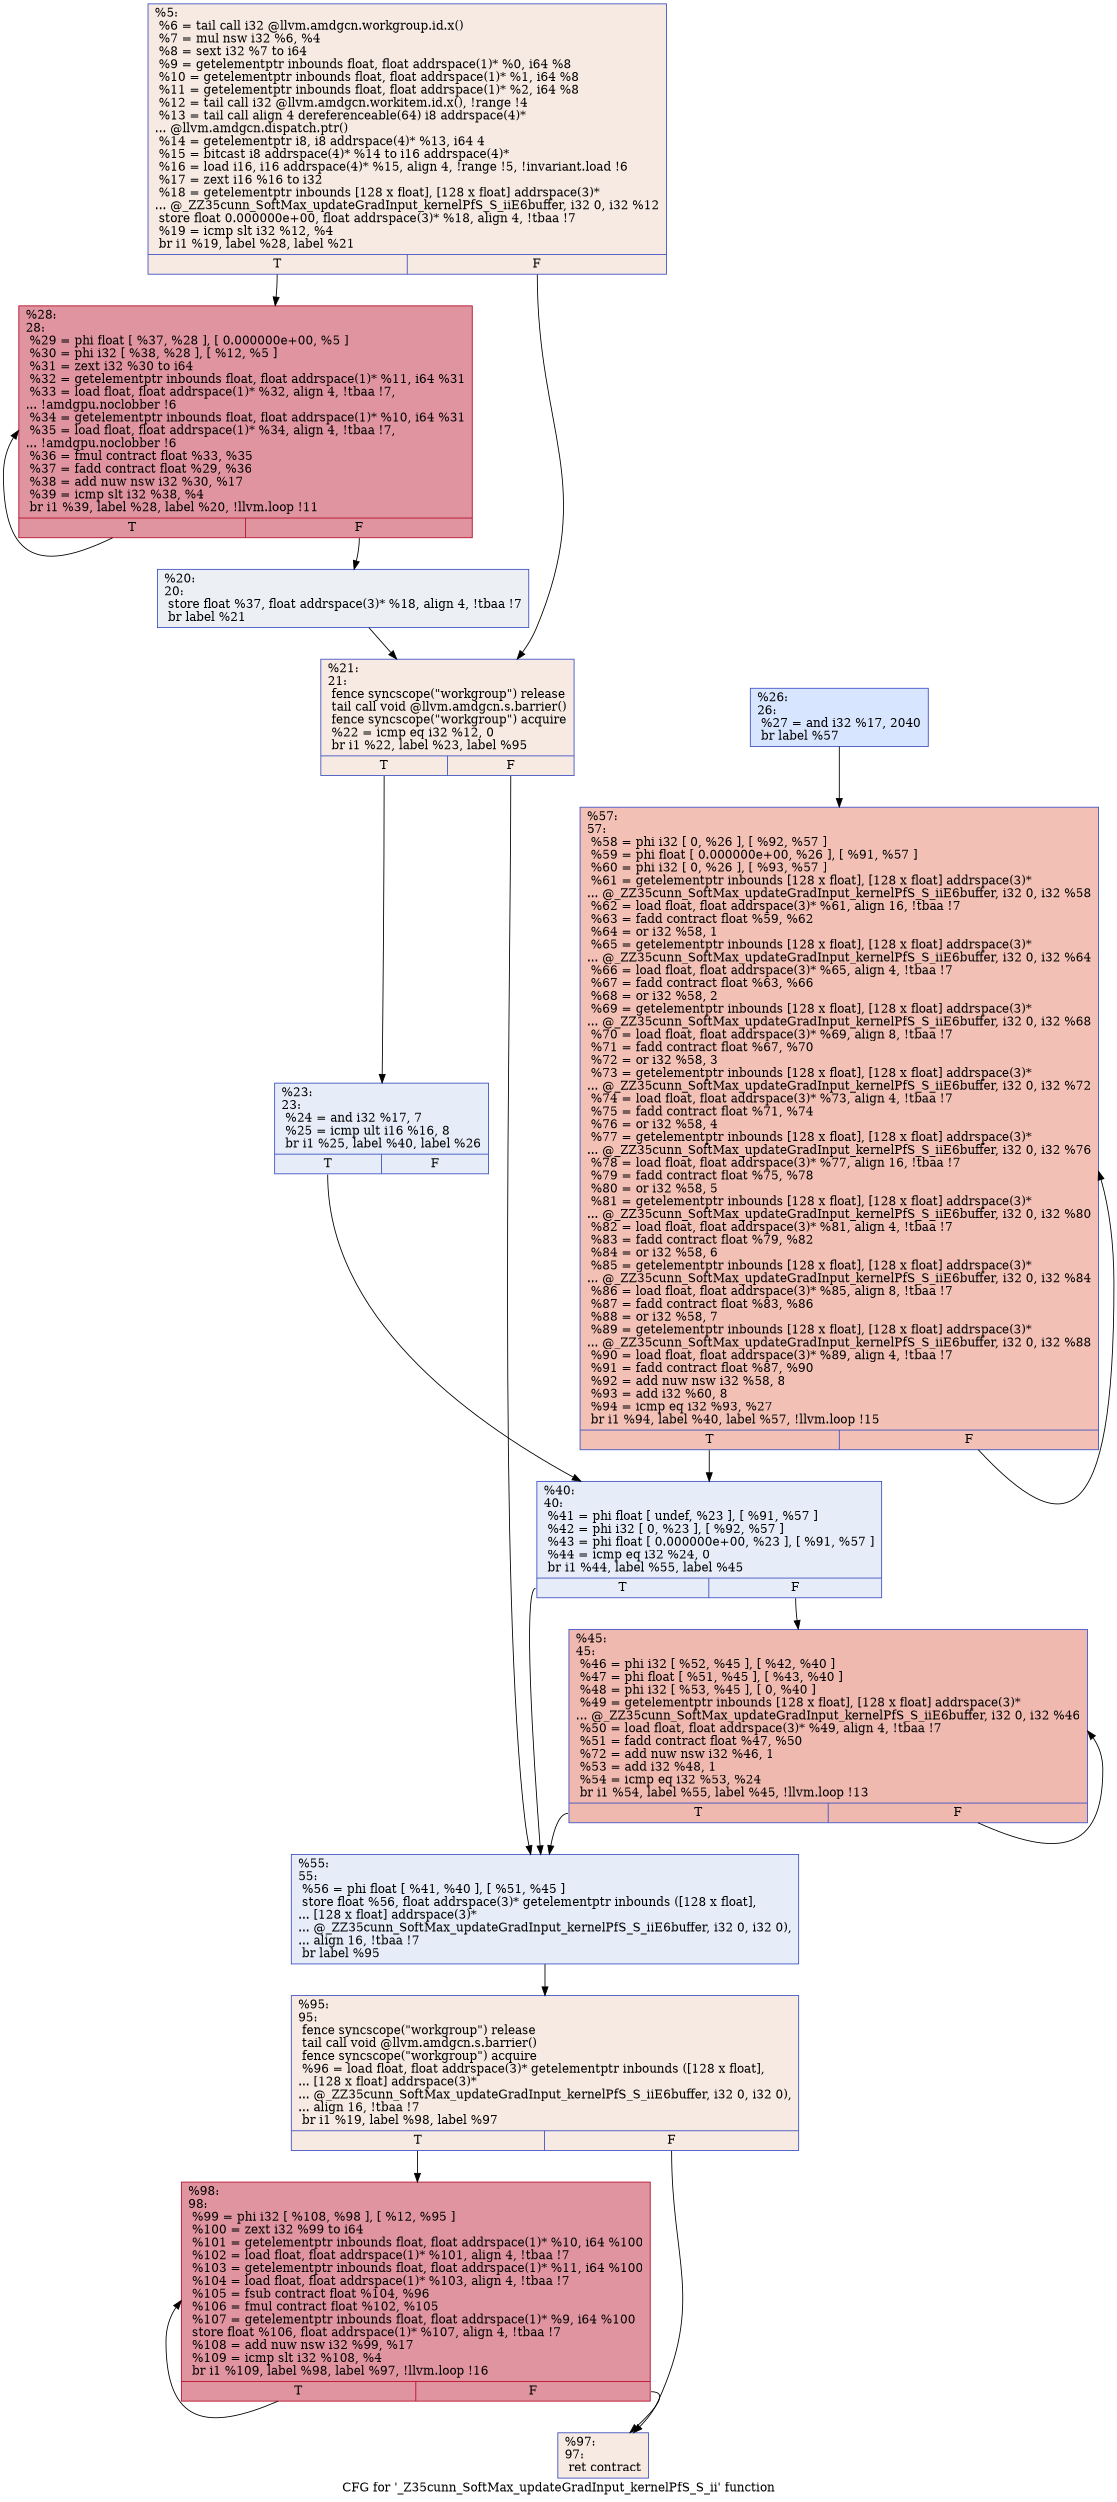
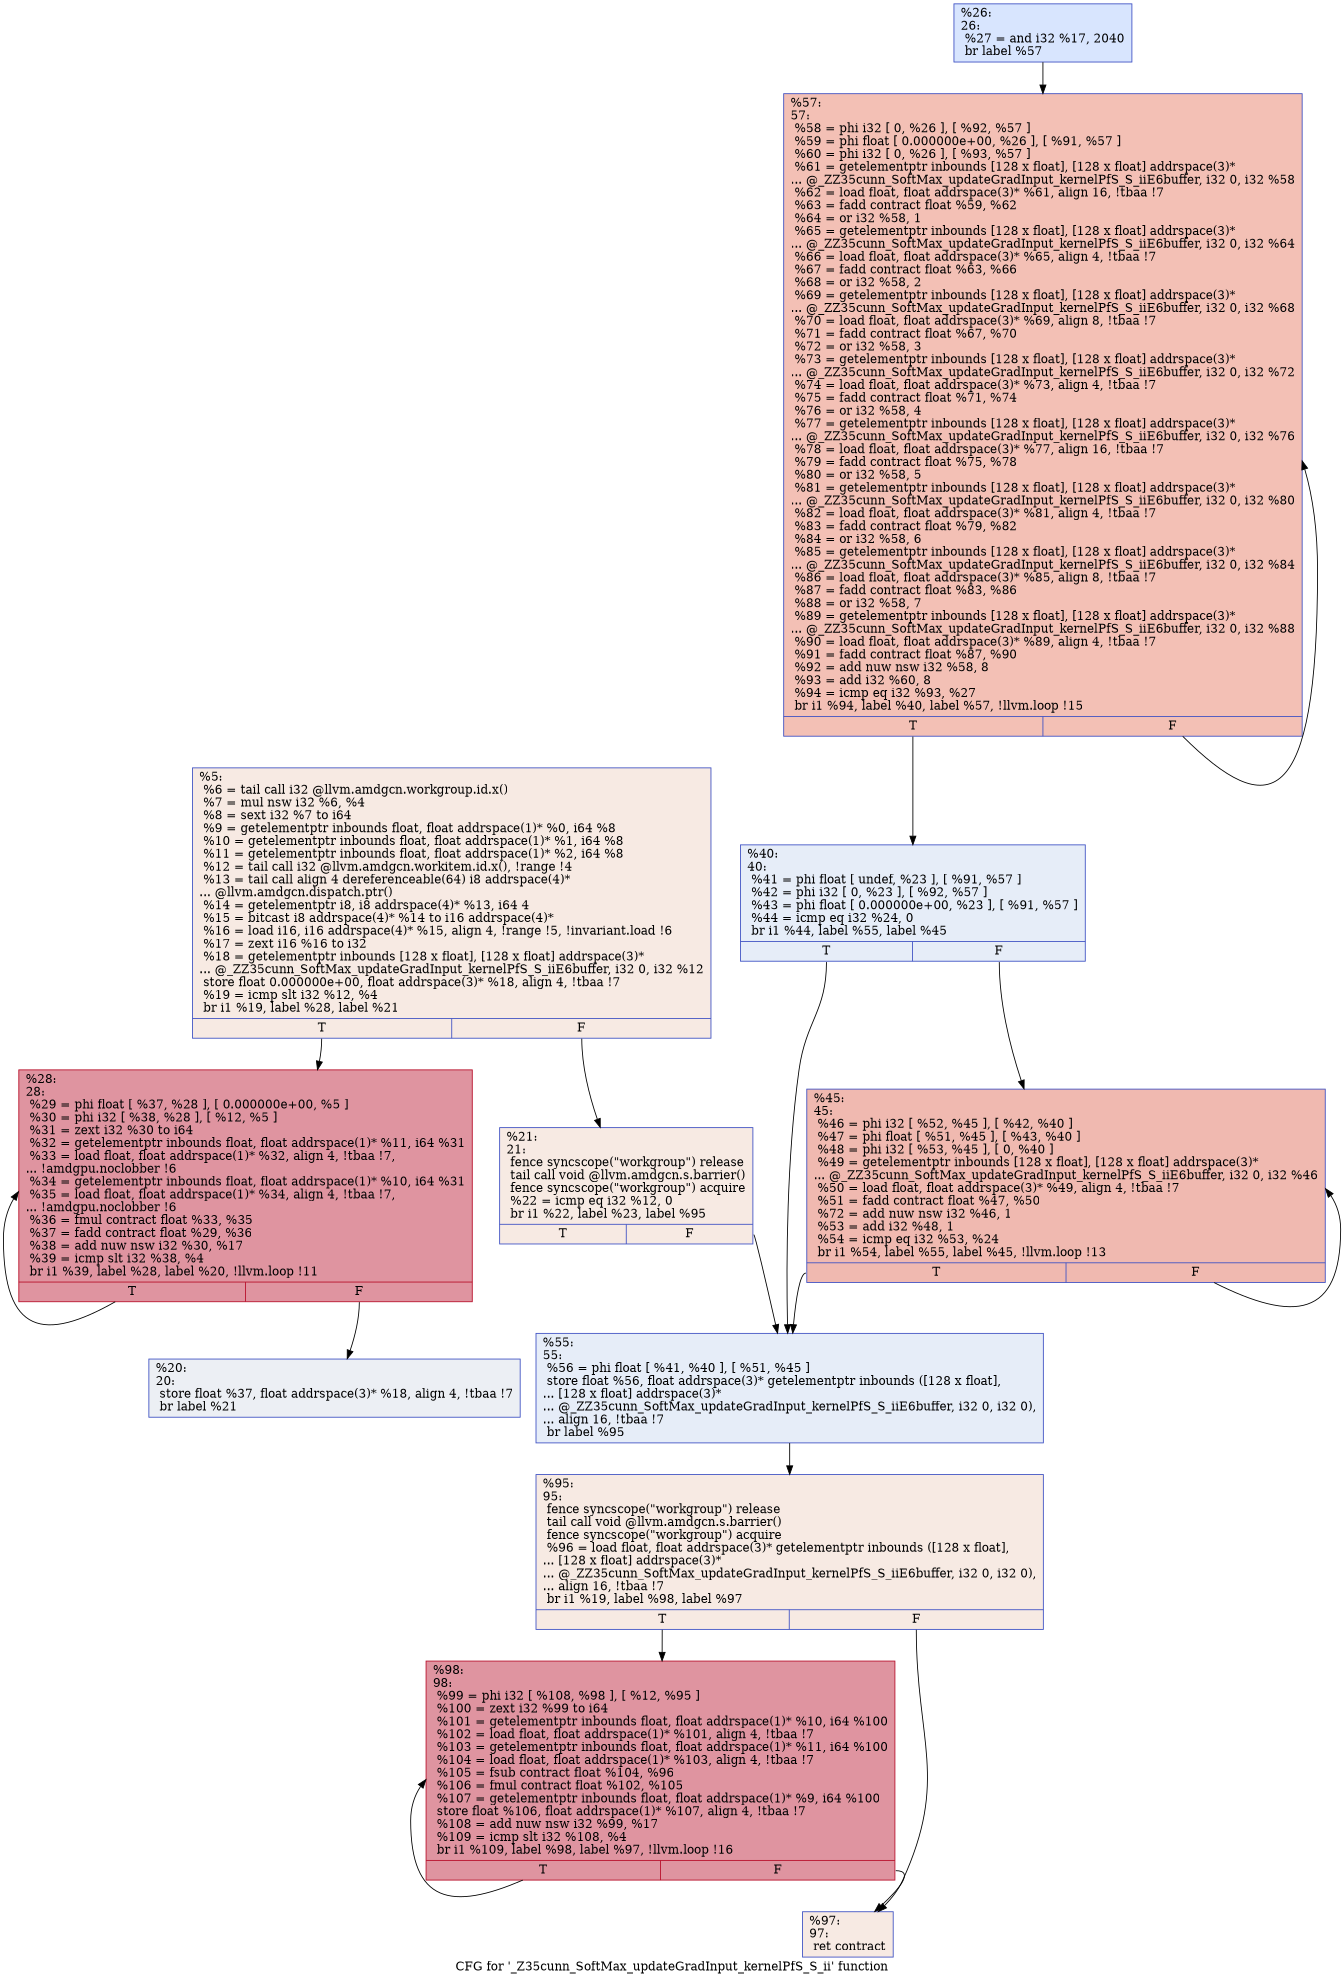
edge "%20:" -> "%21:": removed
node "%23:": removed
